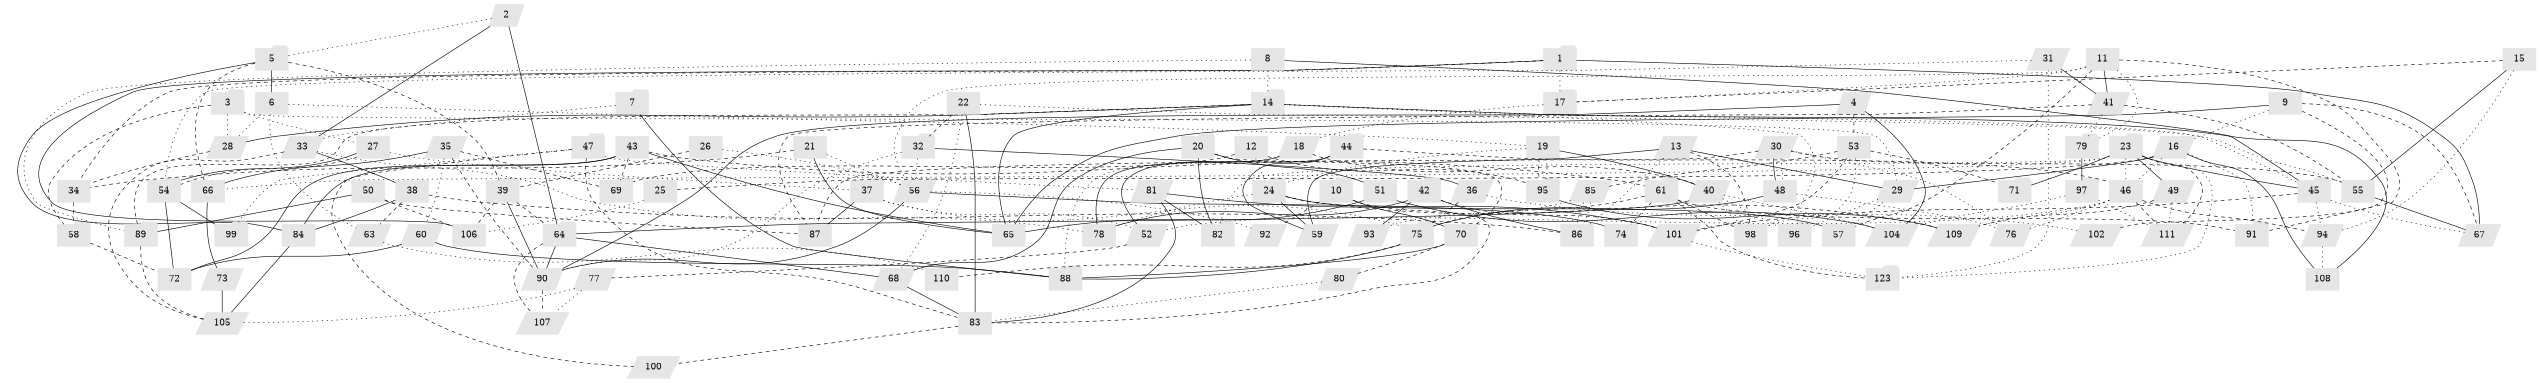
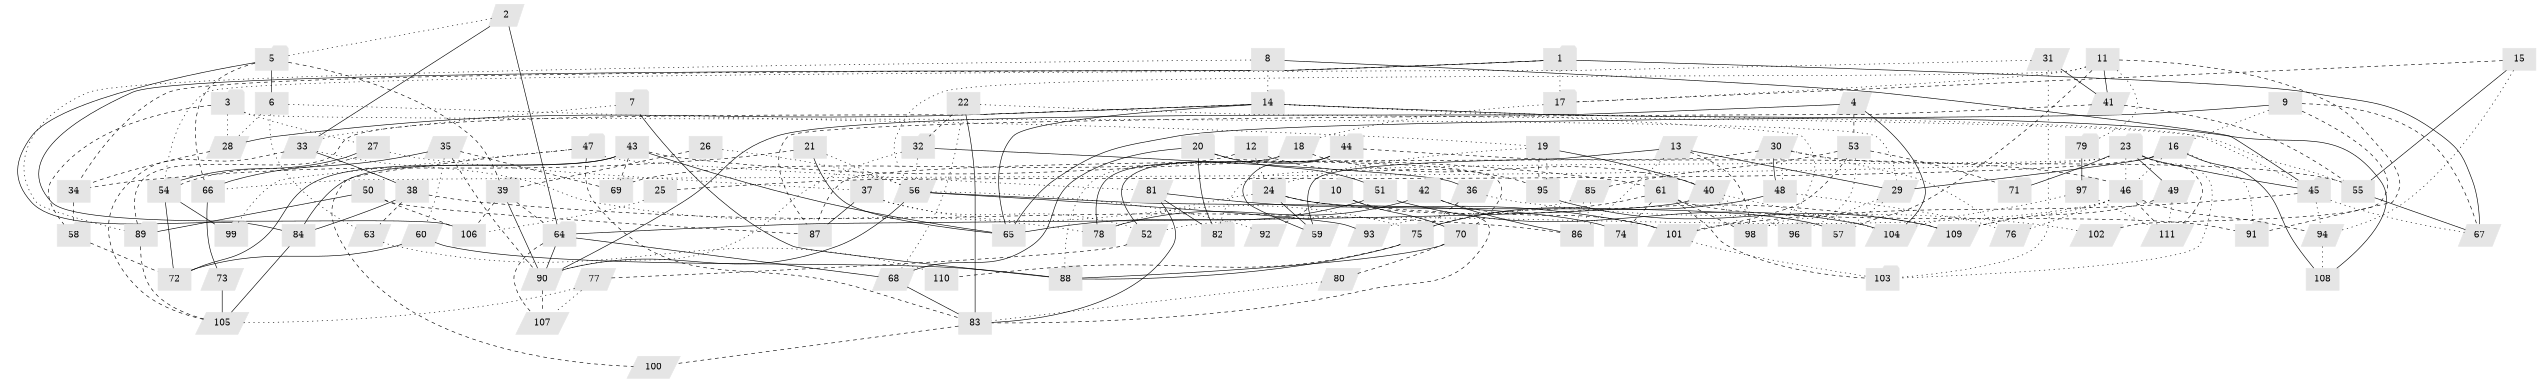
edge "41" -- "79": removed
edge "42" -- "93": now "56" -- "93"
node "123": label "123" -> "103"
